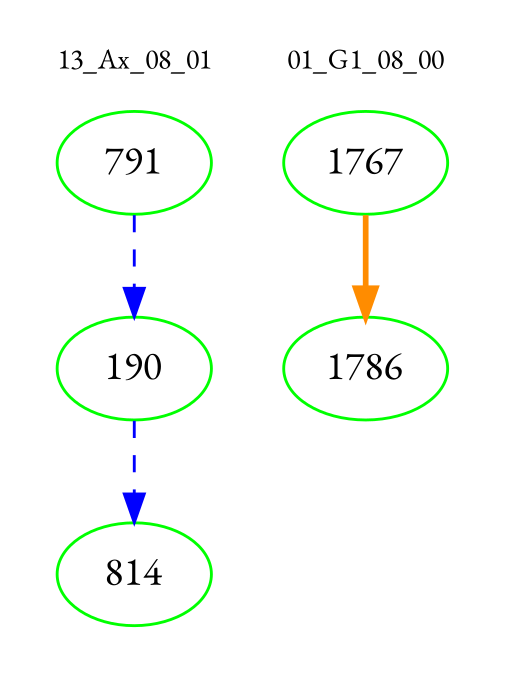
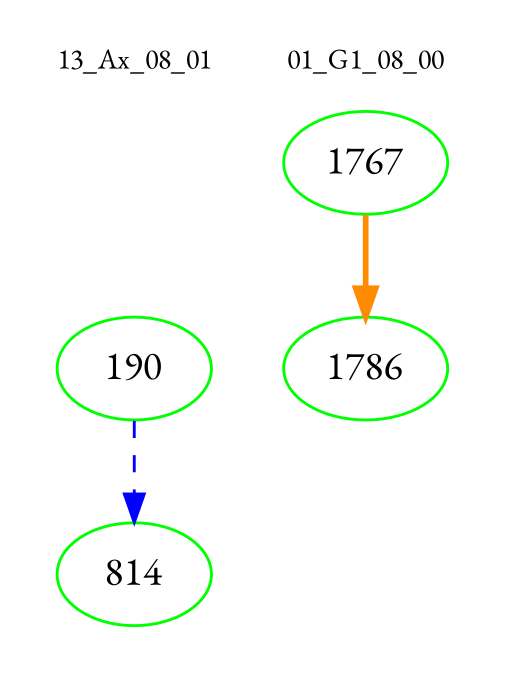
node "791": removed
